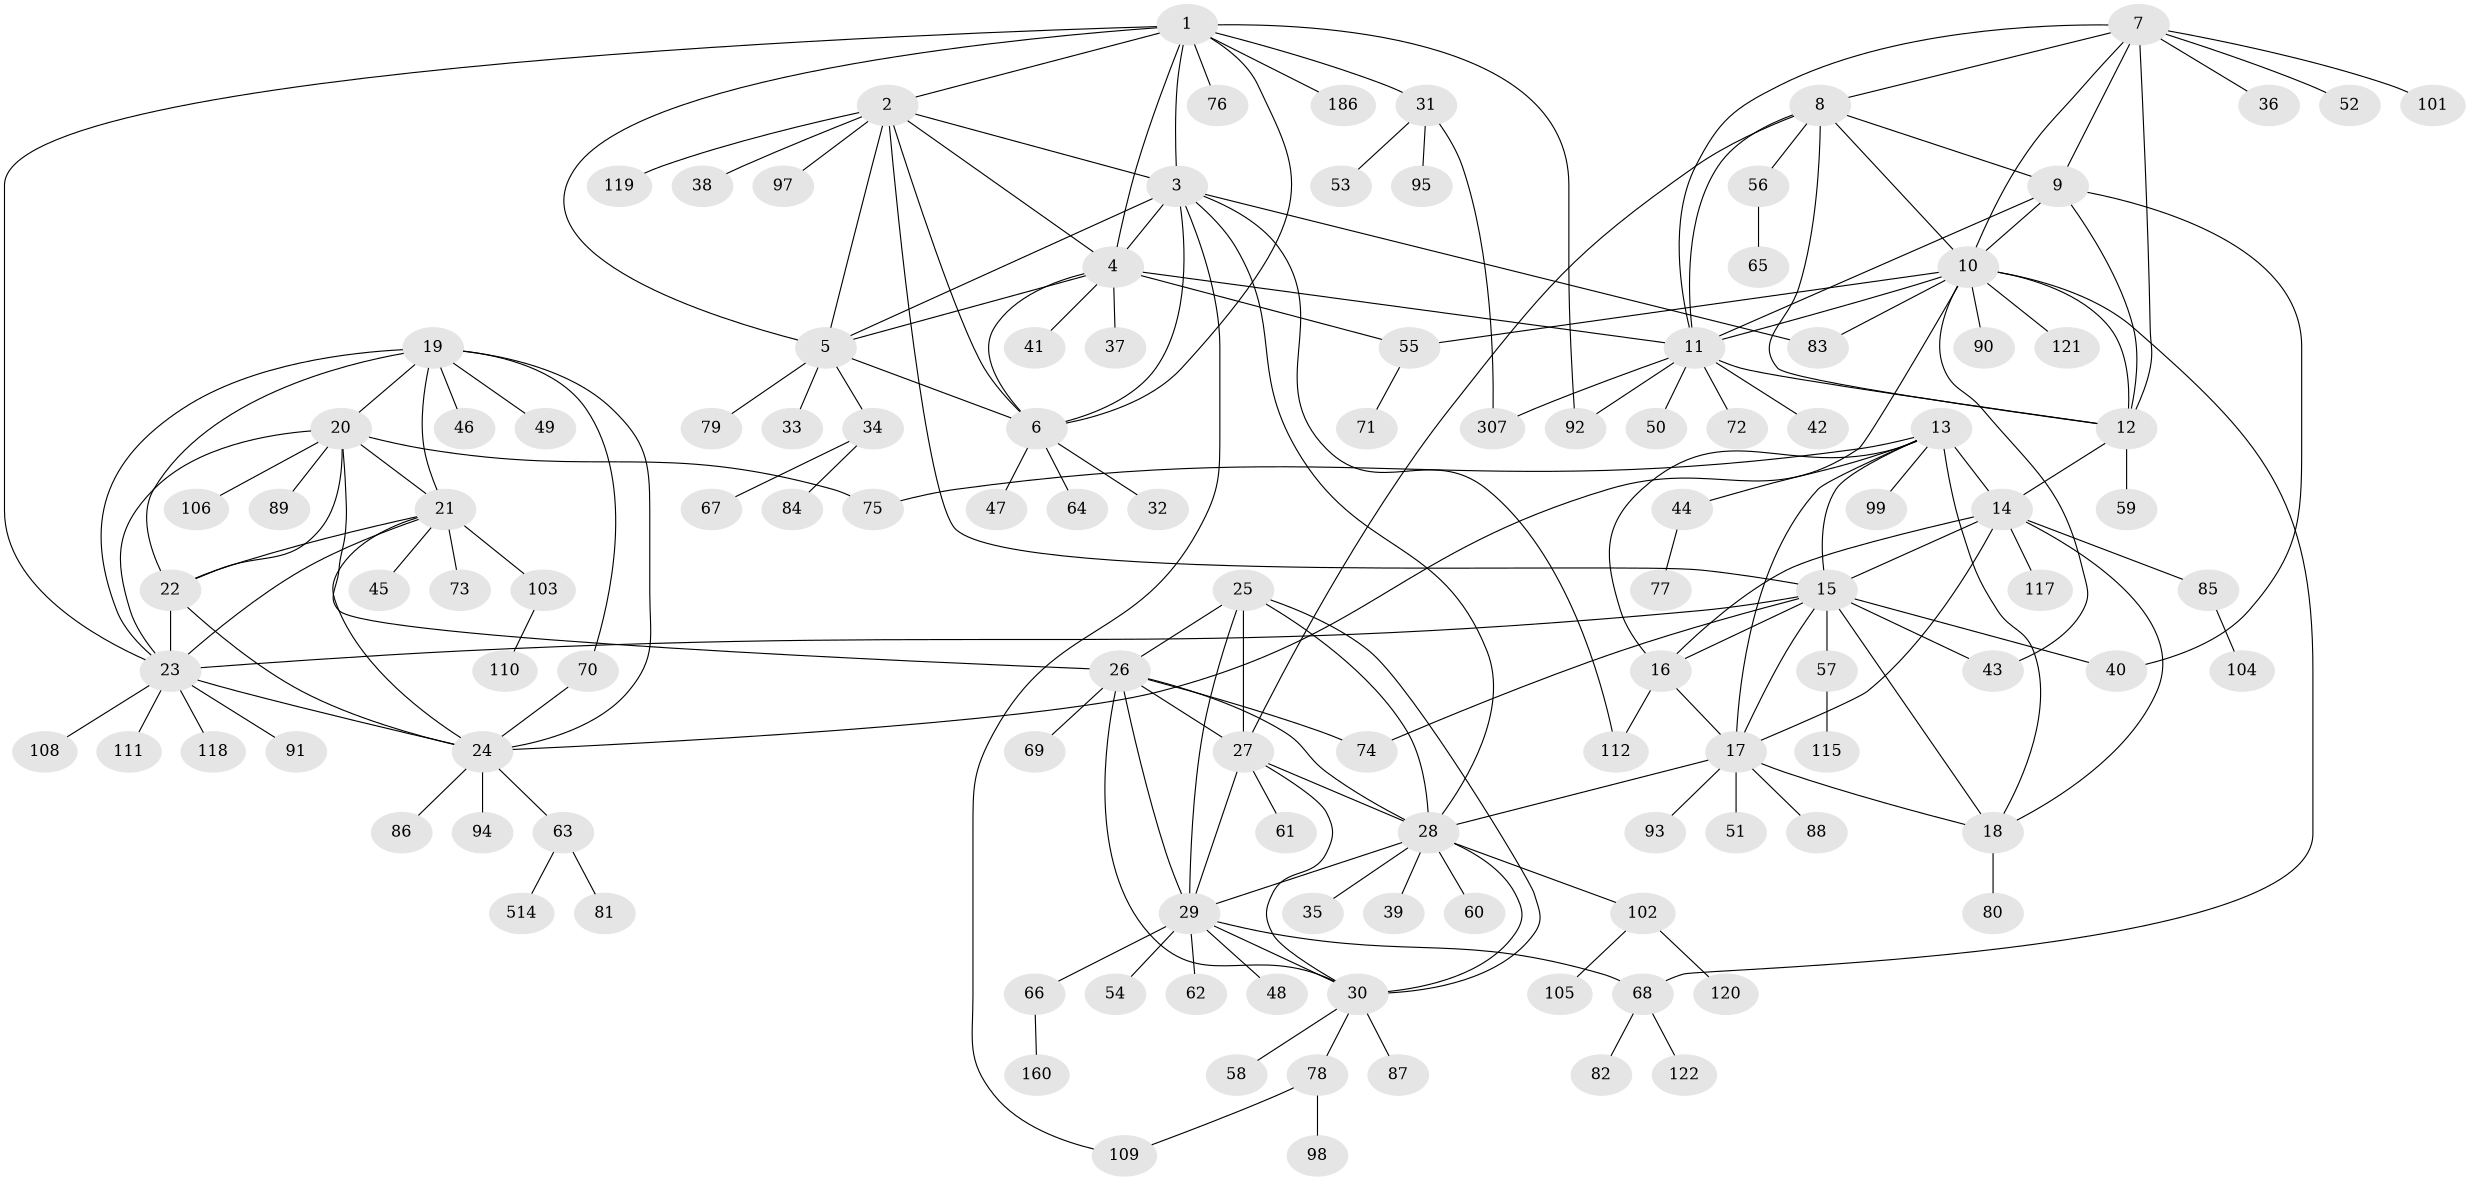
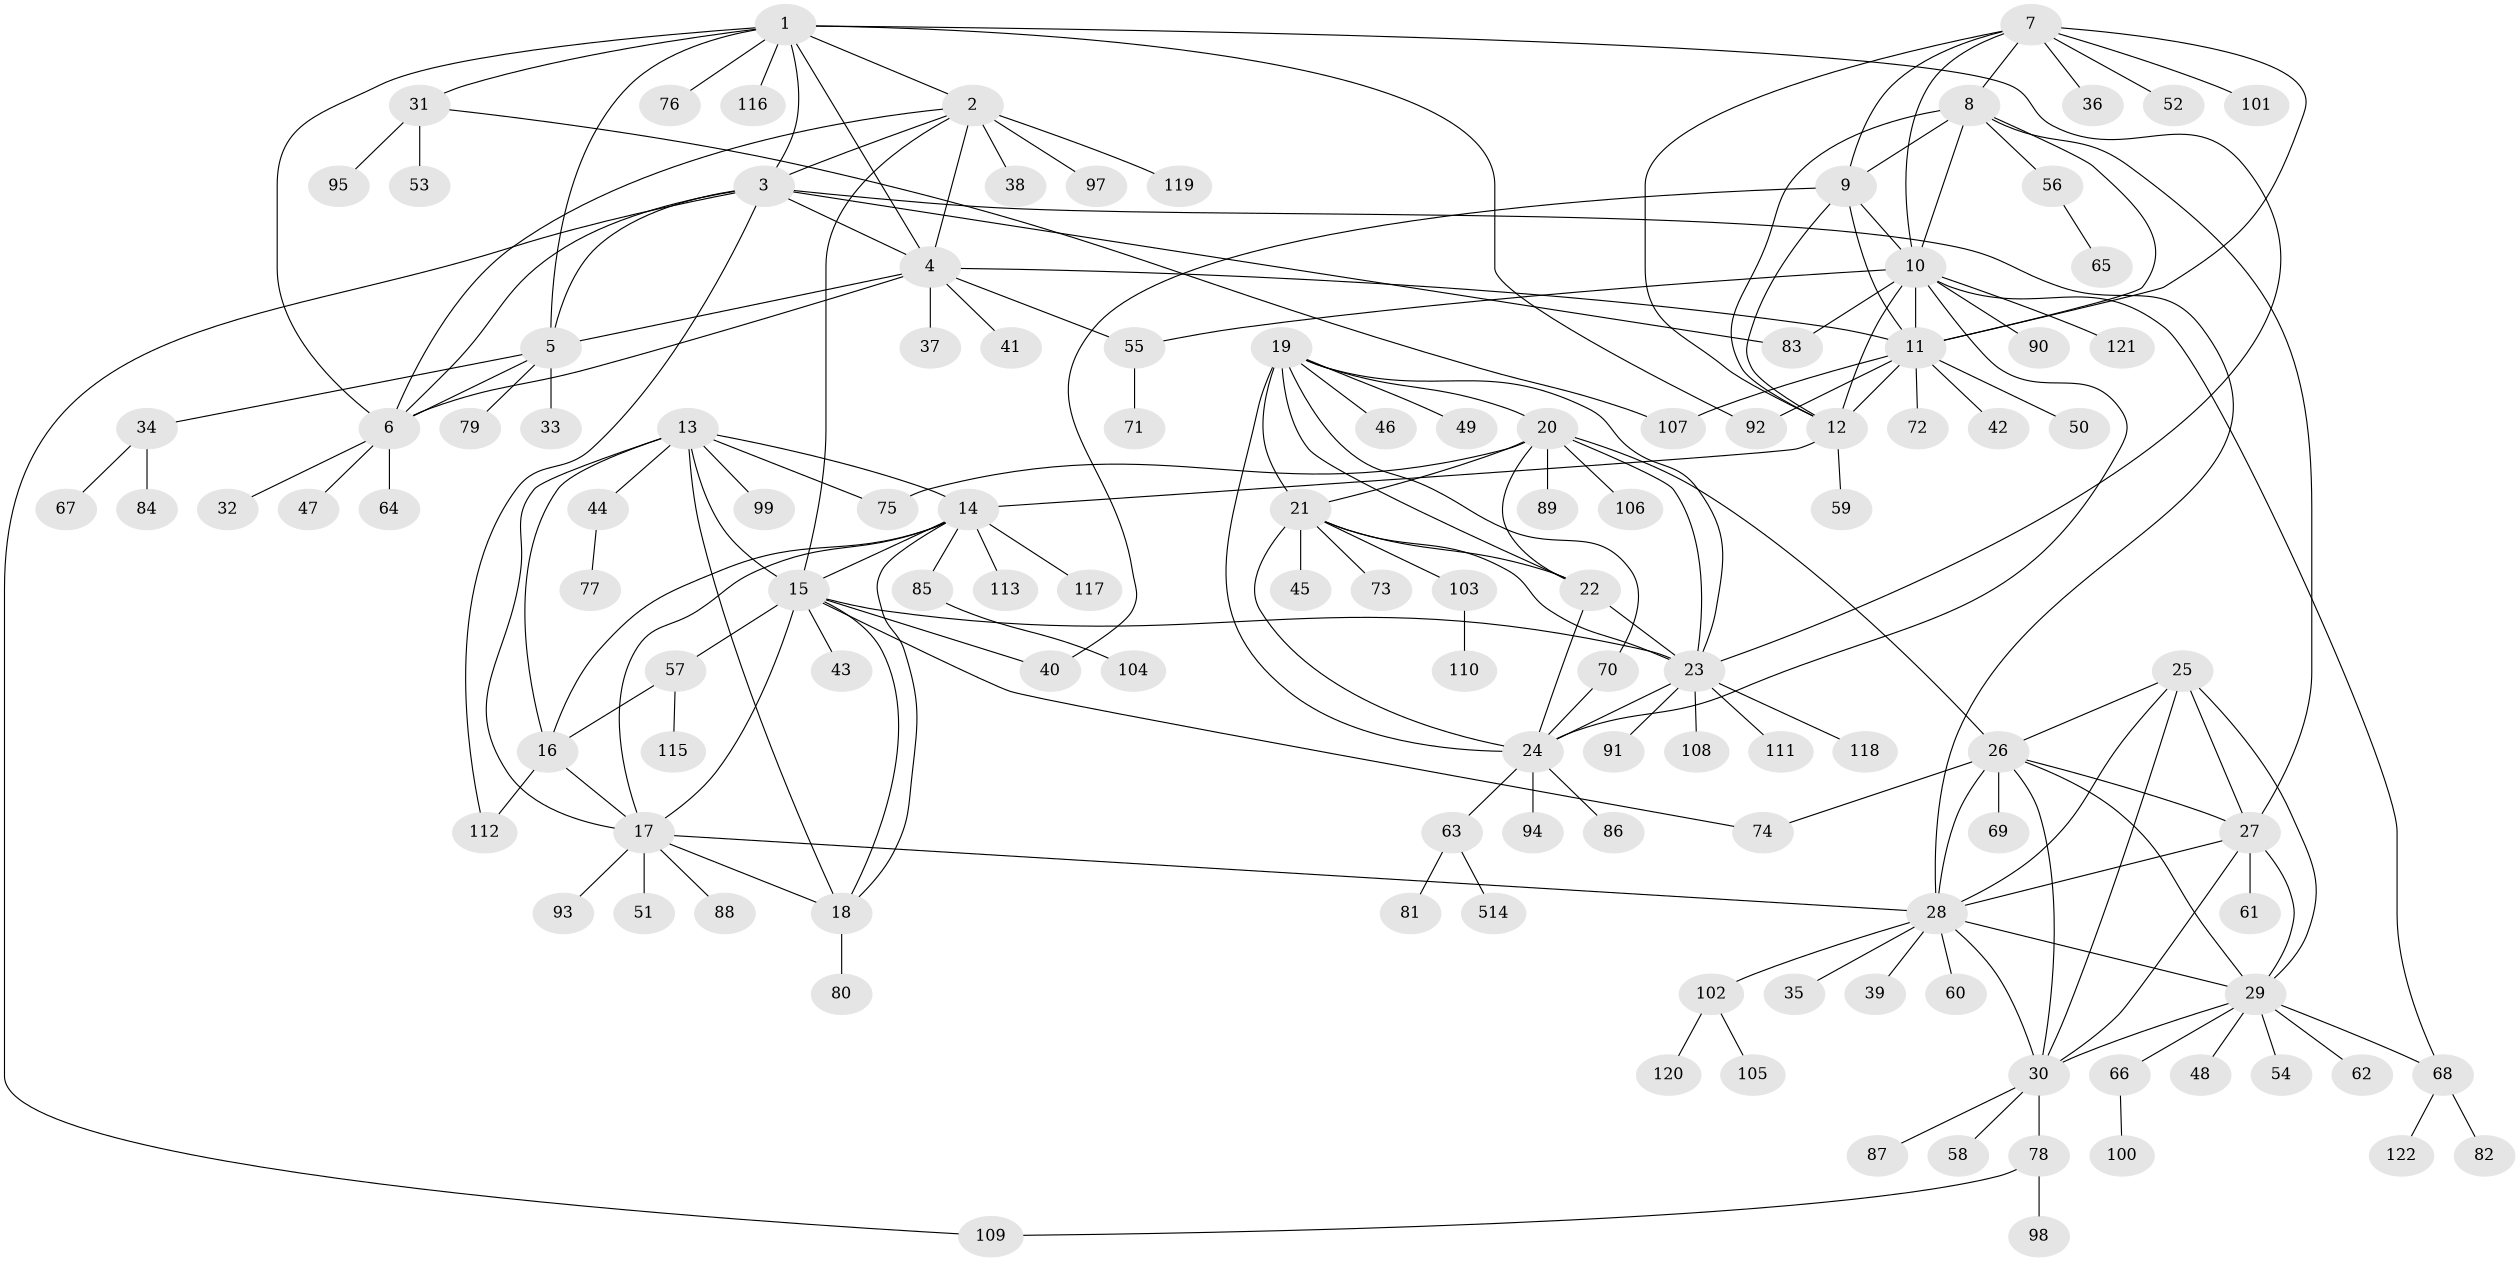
node "186": label "186" -> "116"
edge "2" -- "5": removed
node "307": label "307" -> "107"
edge "10" -- "43": removed
node "113": added
edge "15" -- "16": now "57" -- "16"
node "160": label "160" -> "100"
